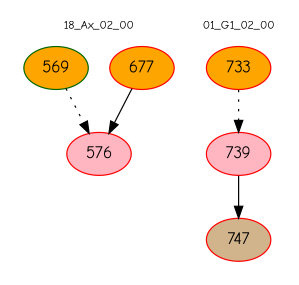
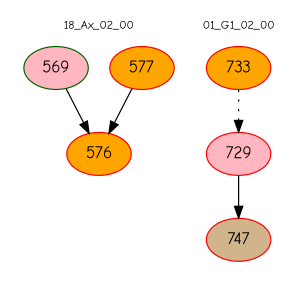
node "569": fillcolor orange -> lightpink
node "677": label "677" -> "577"
edge "569" -> "576": style dotted -> solid
node "576": fillcolor lightpink -> orange
node "739": label "739" -> "729"
